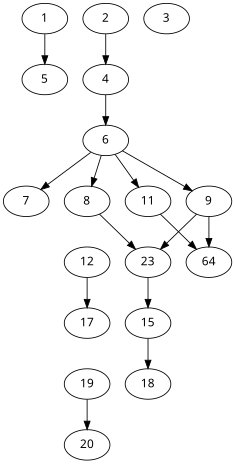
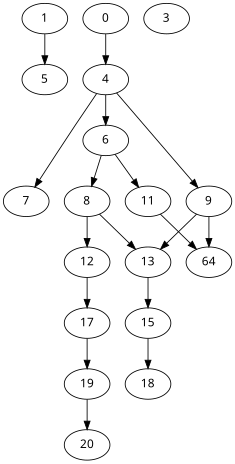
node "2": label "2" -> "0"
edge "6" -> "7": now "4" -> "7"
edge "6" -> "9": now "4" -> "9"
edge "8" -> "12": added
node "23": label "23" -> "13"
edge "17" -> "19": added
